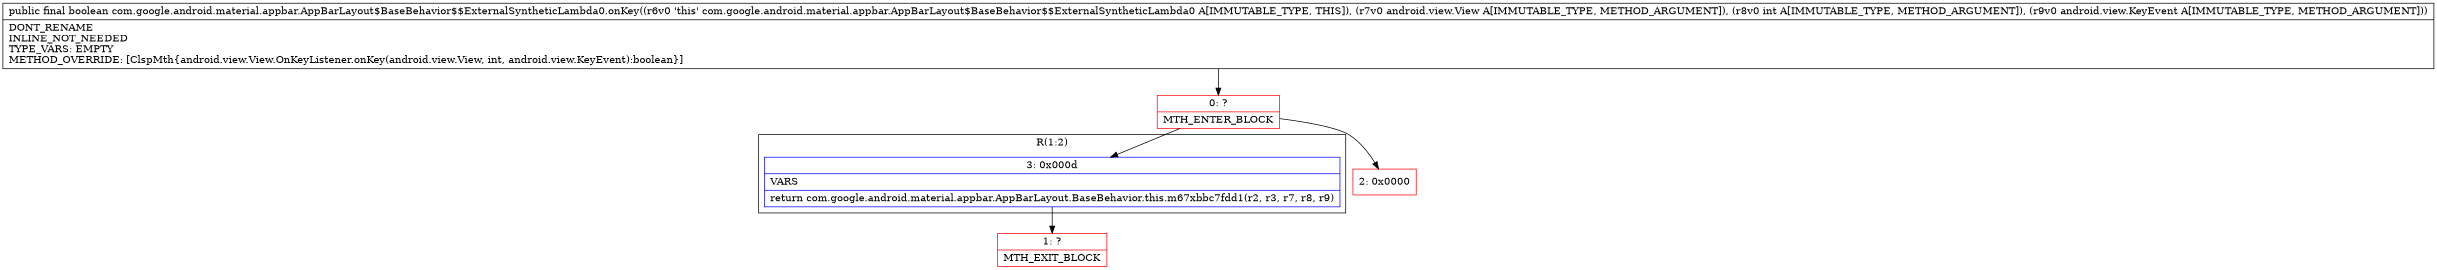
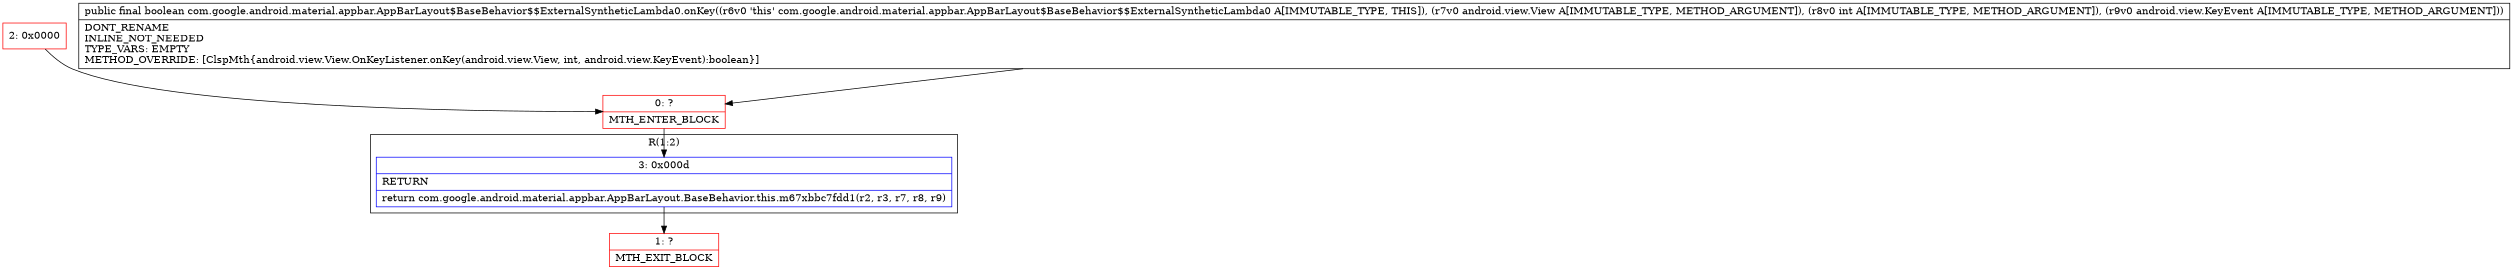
edge "0: ?" -> "2: 0x0000": reversed
node "3: 0x000d": text "VARS" -> "RETURN"
